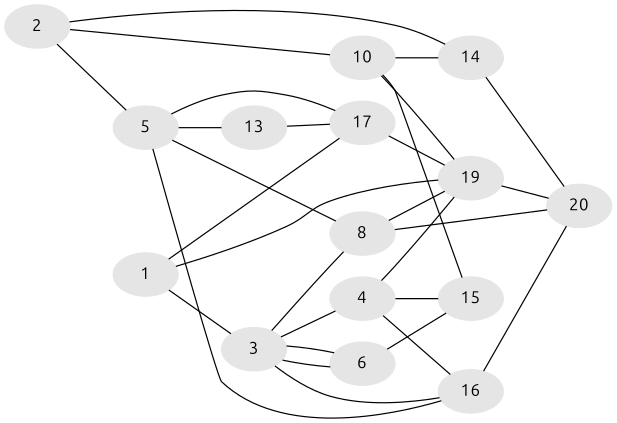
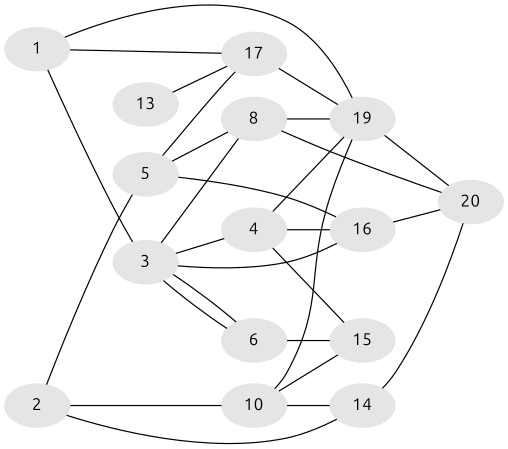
edge "5" -- "13": removed
